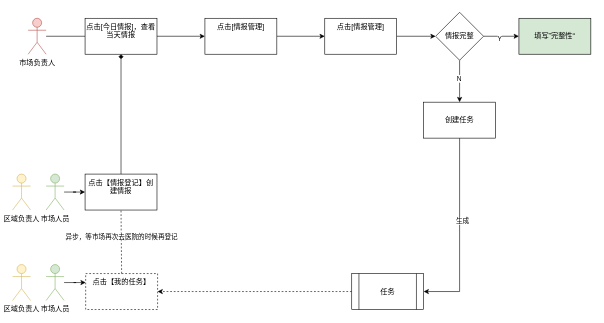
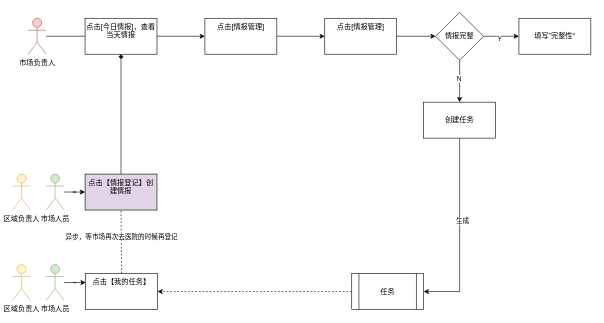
node "填写”完整性“": fillcolor #d5e8d4 -> #ffffff
node "点击【情报登记】创建情报": fillcolor #ffffff -> #e1d5e7
node "点击【我的任务】": style dashed -> solid
